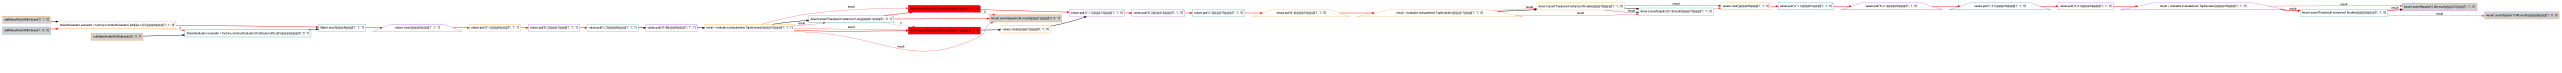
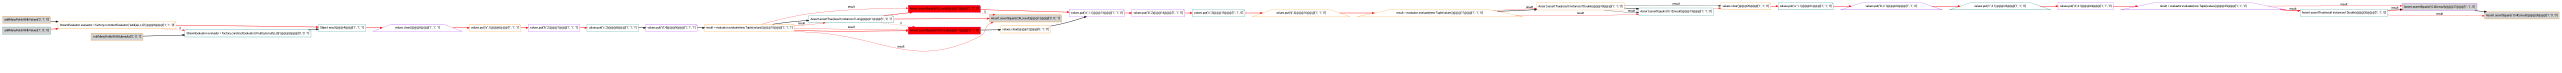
edge "Assert.assertEquals(10.4D,result)@@@27@@@['1', '1', '0']" -> "Assert.assertEquals(10.4D,result)@@@28@@@['1', '0', '0']": added
